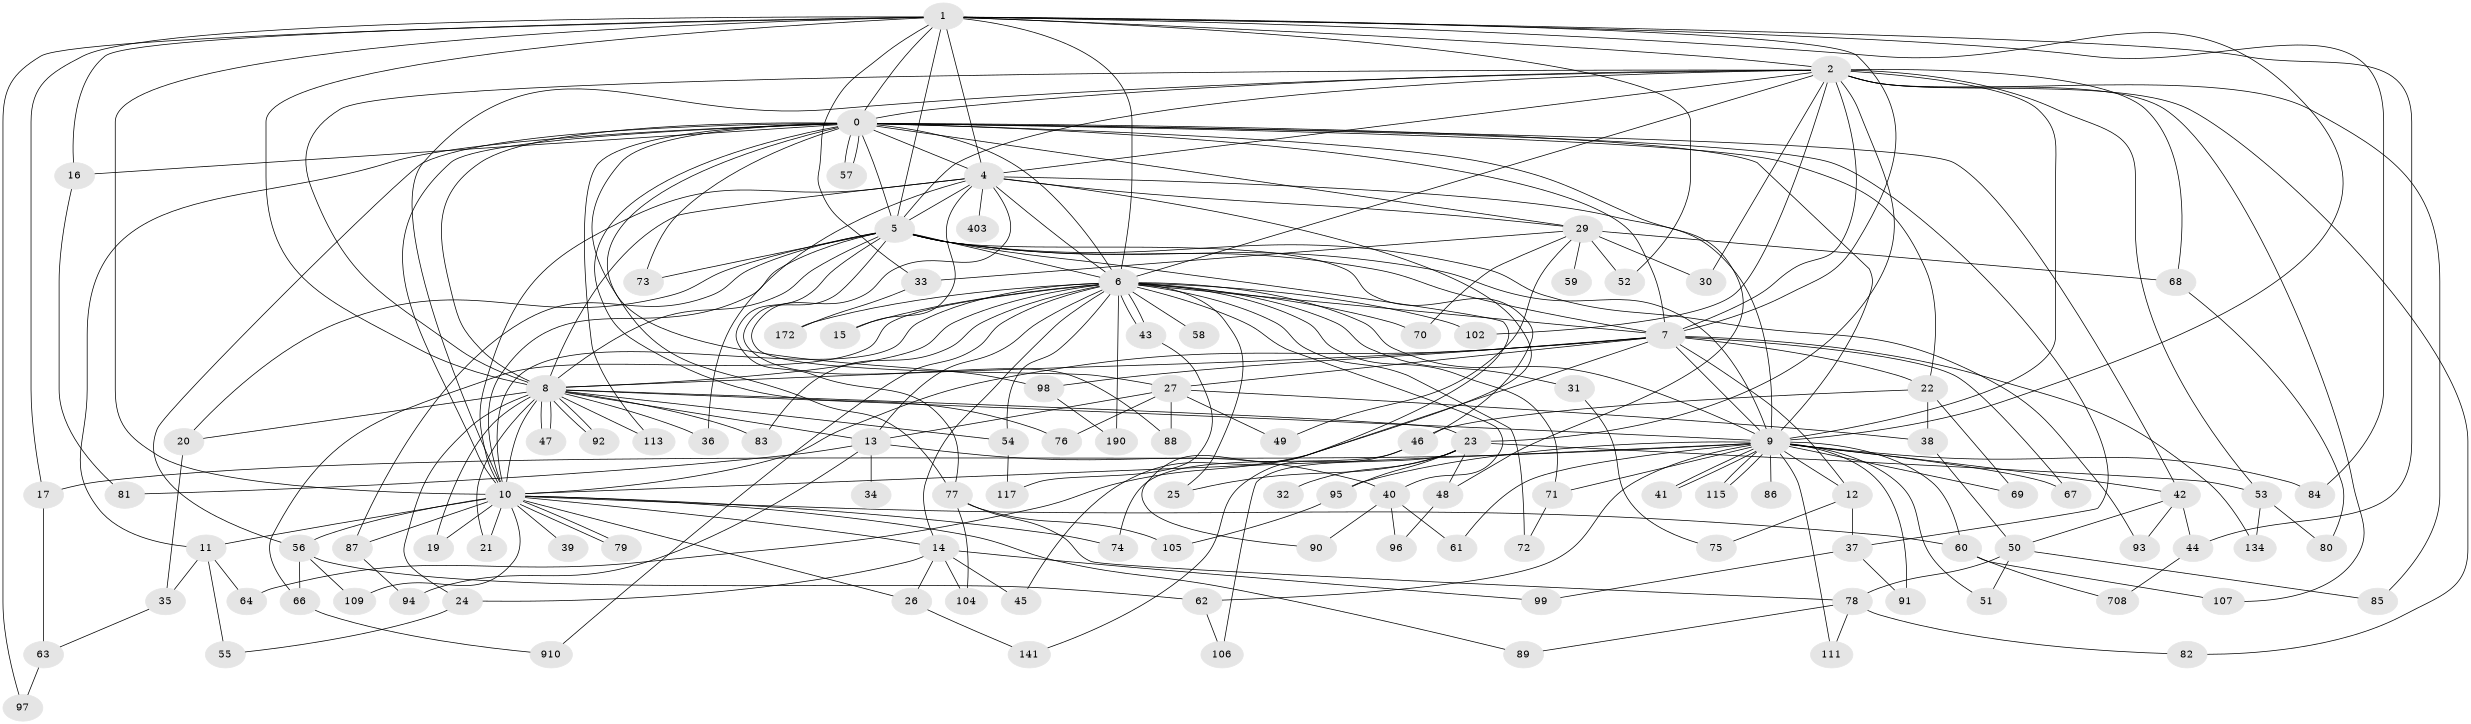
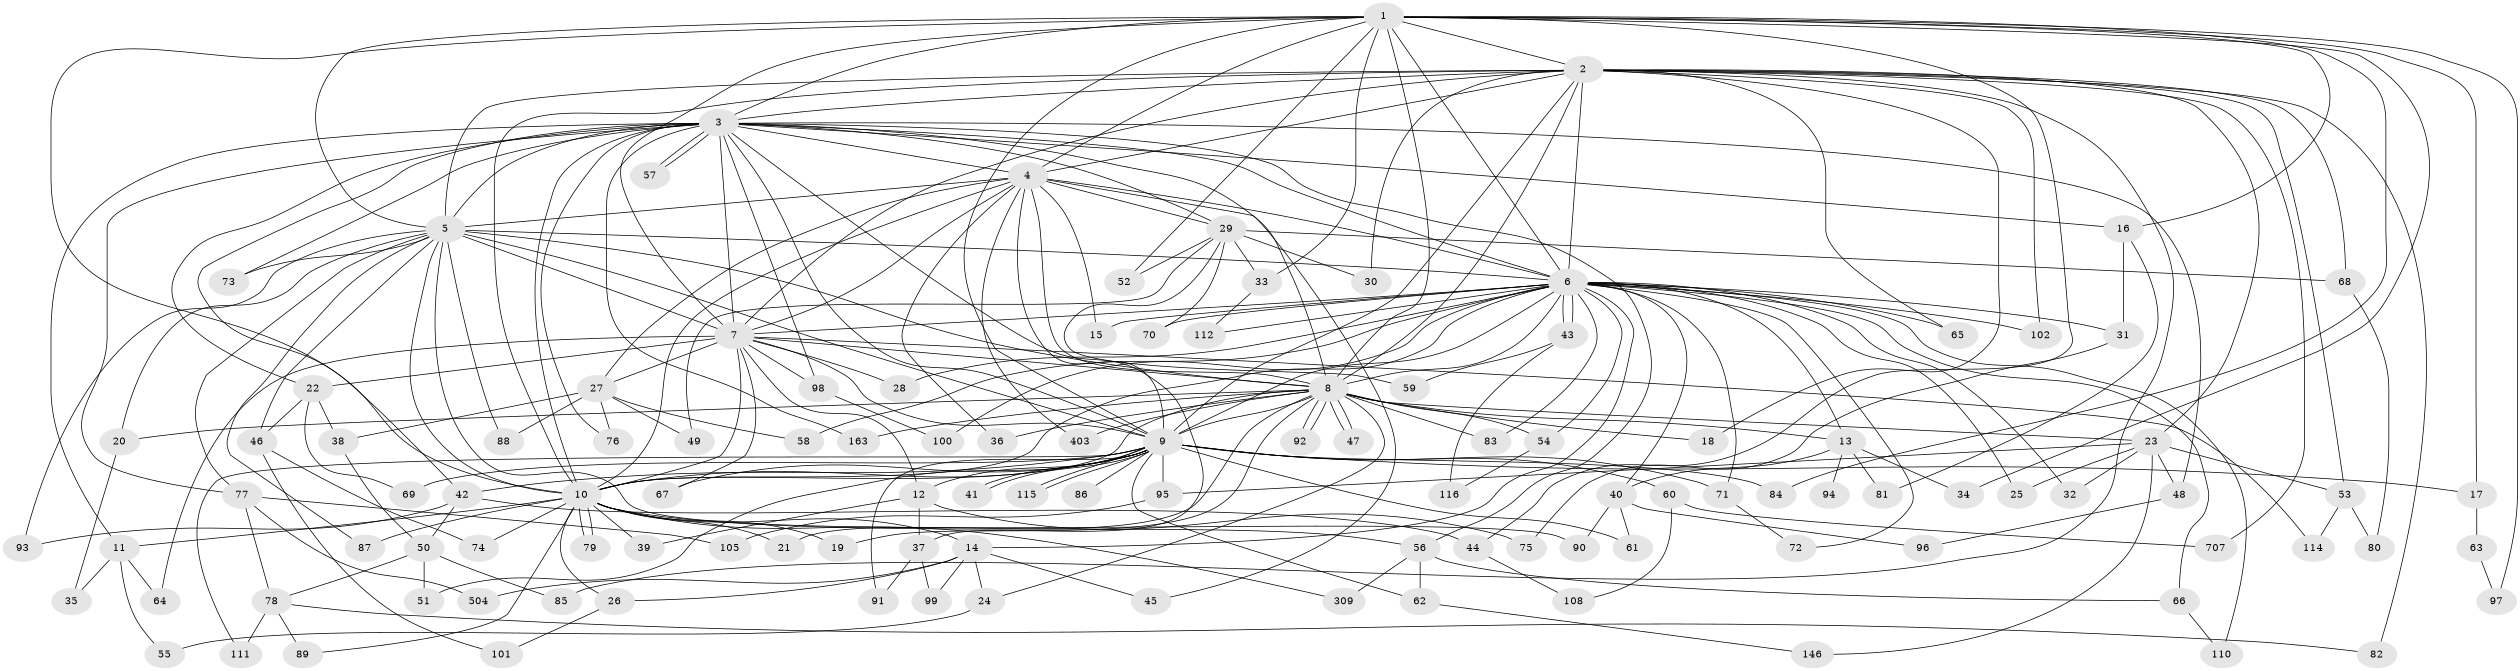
edge "1" -- "34": added
node "0": label "0" -> "3"
edge "4" -- "7": added
edge "16" -- "31": added
edge "6" -- "32": added
node "172": label "172" -> "112"
node "65": added
edge "43" -- "59": added
node "28": added
edge "8" -- "403": added
edge "27" -- "13": now "27" -- "58"
node "113": label "113" -> "163"
node "190": label "190" -> "100"
node "18": added
node "117": label "117" -> "116"
edge "10" -- "60": removed
edge "12" -- "39": added
node "134": label "134" -> "114"
edge "87" -- "94": removed
node "109": label "109" -> "309"
node "104": label "104" -> "504"
node "708": label "708" -> "108"
node "107": label "107" -> "707"
edge "35" -- "63": removed
node "910": label "910" -> "110"
node "141": label "141" -> "101"
node "106": label "106" -> "146"
